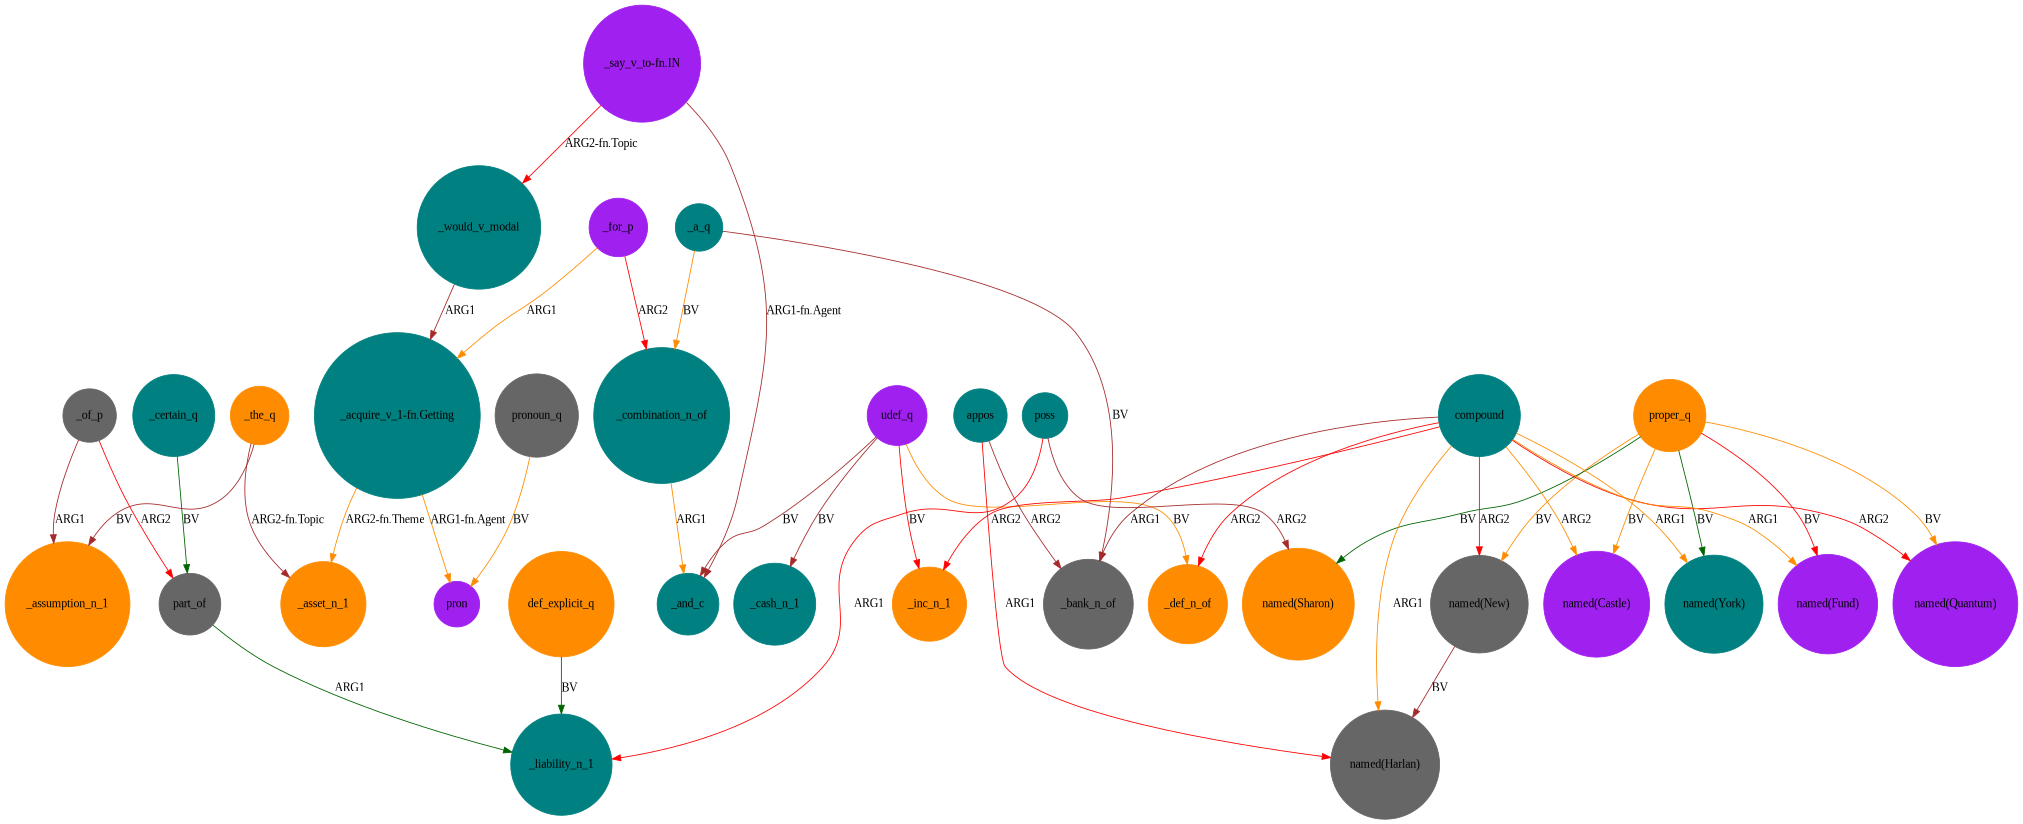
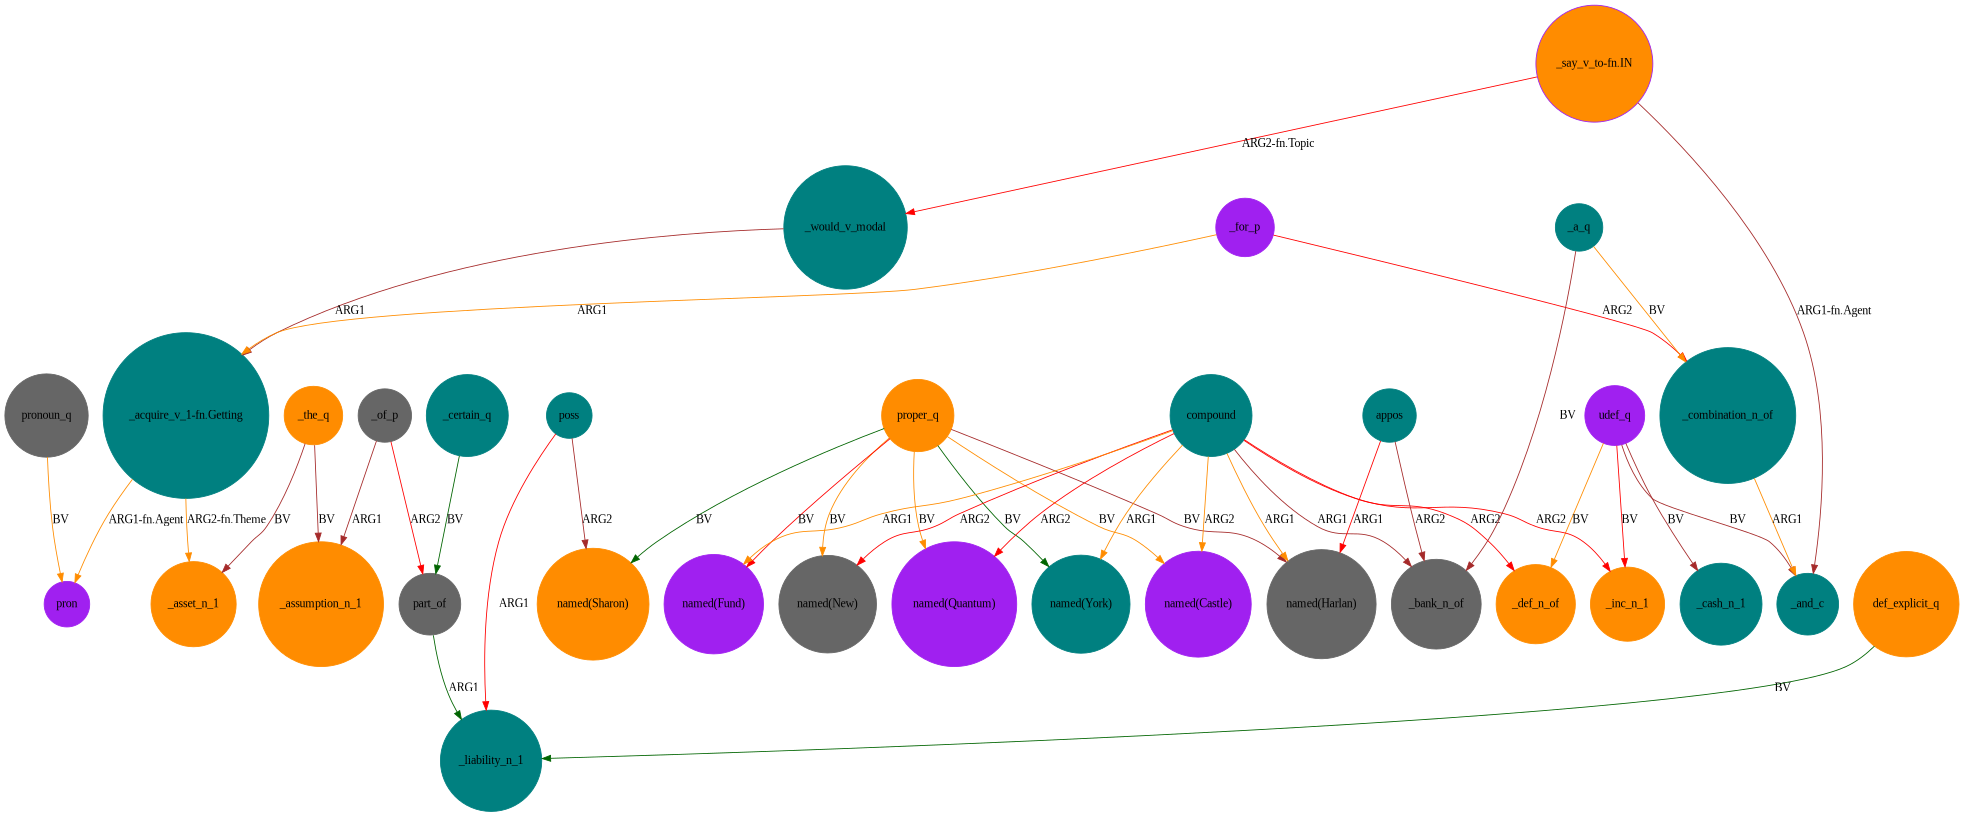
node "_say_v_to-fn.IN": fillcolor purple -> darkorange
edge "_the_q" -> "_asset_n_1": label "ARG2-fn.Topic" -> "BV"
edge "named(New)" -> "named(Harlan)": now "proper_q" -> "named(Harlan)"
